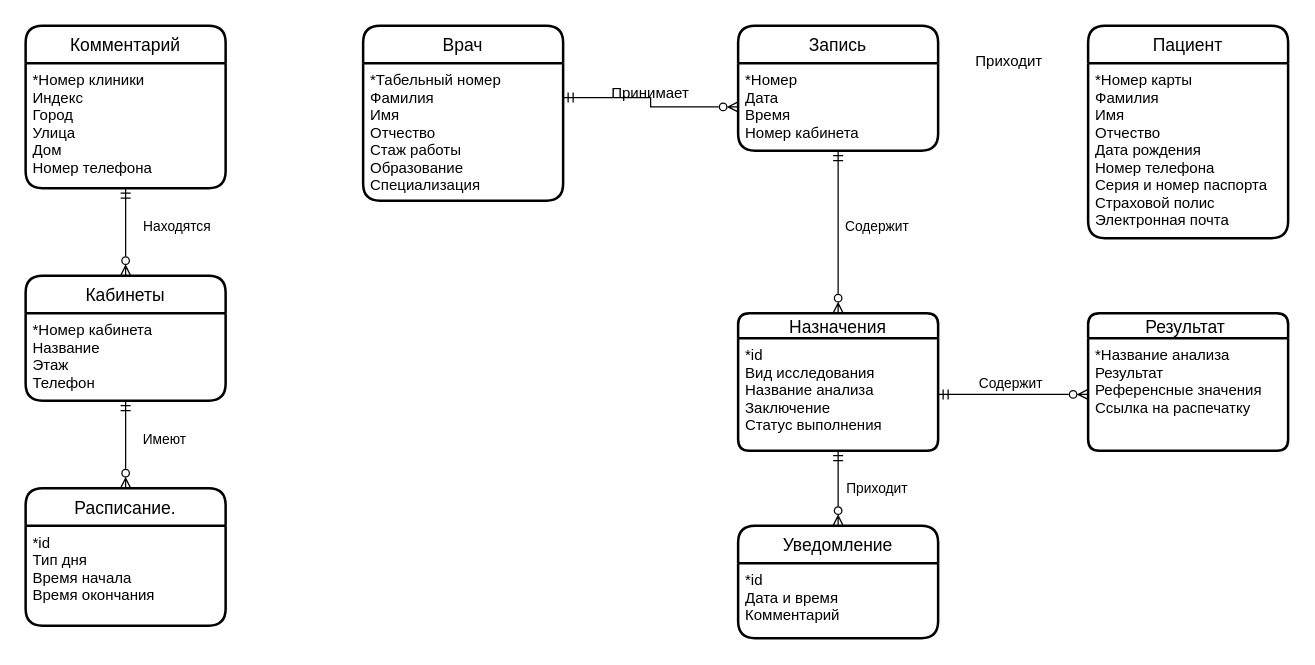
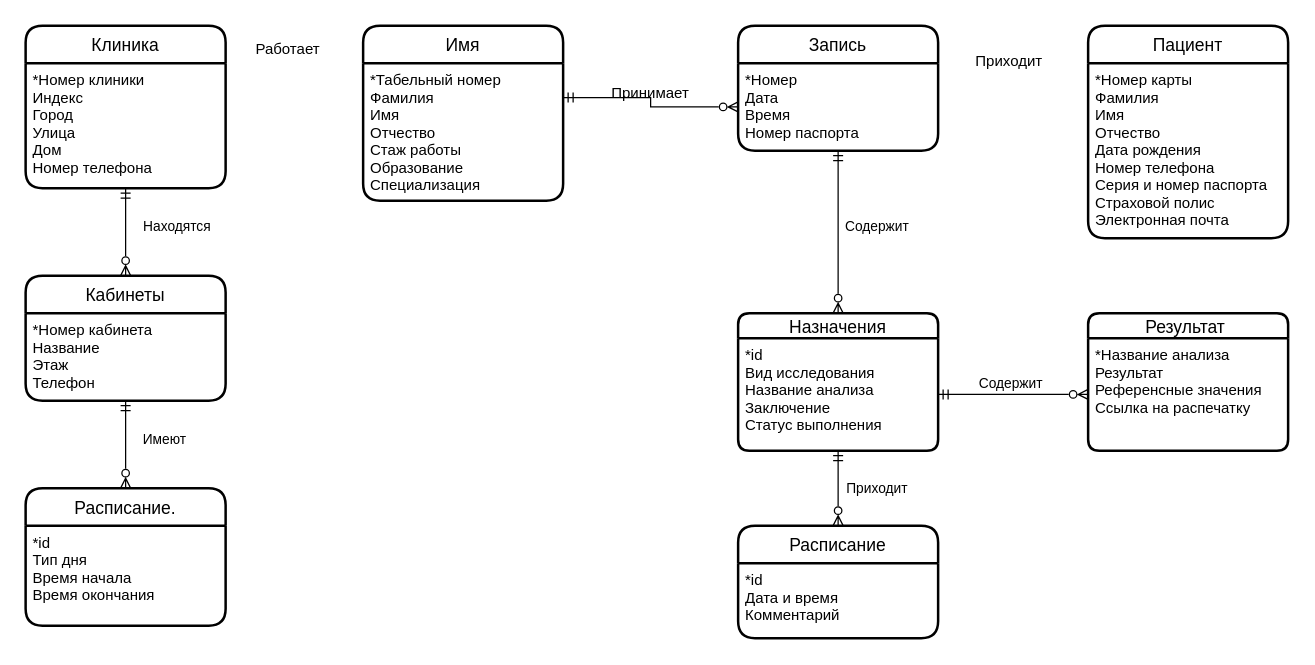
node "Работает": added
node "Комментарий": label "Комментарий" -> "Клиника"
node "Врач": label "Врач" -> "Имя"
node "*Номер Дата Время Номер кабинета": label "*Номер Дата Время Номер кабинета" -> "*Номер Дата Время Номер паспорта"
node "Уведомление": label "Уведомление" -> "Расписание"
